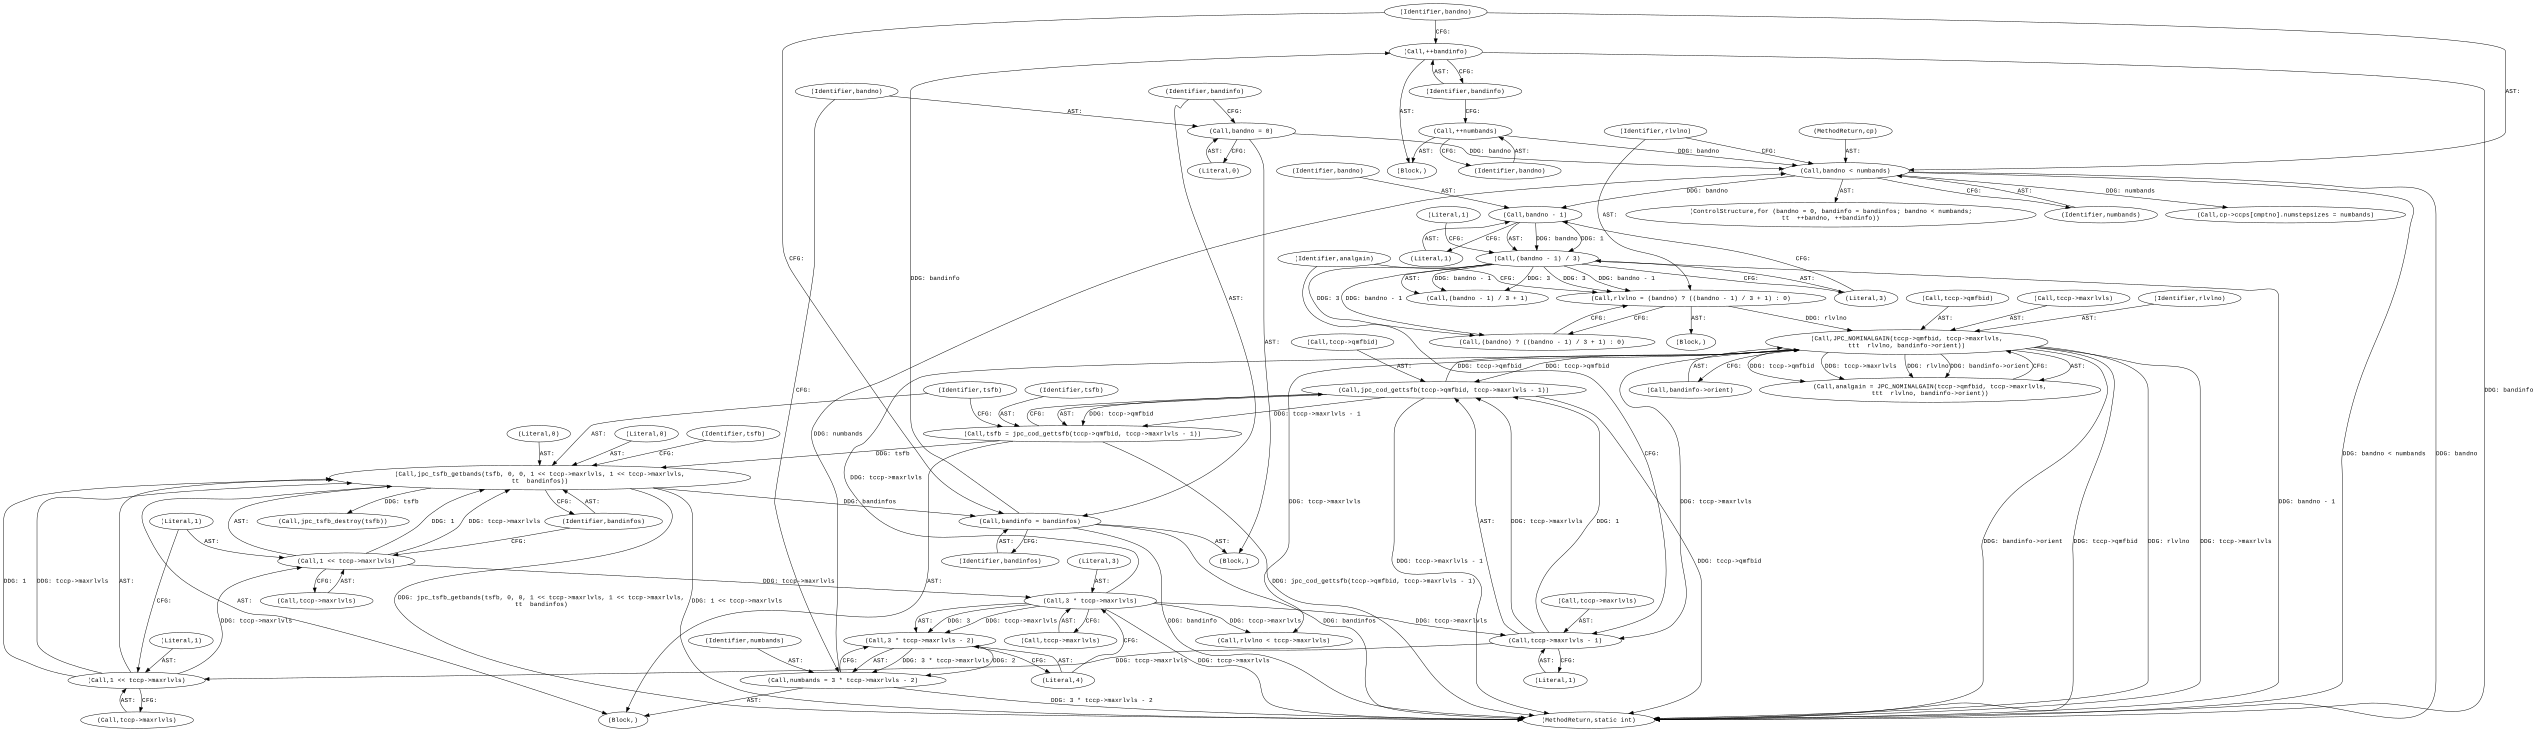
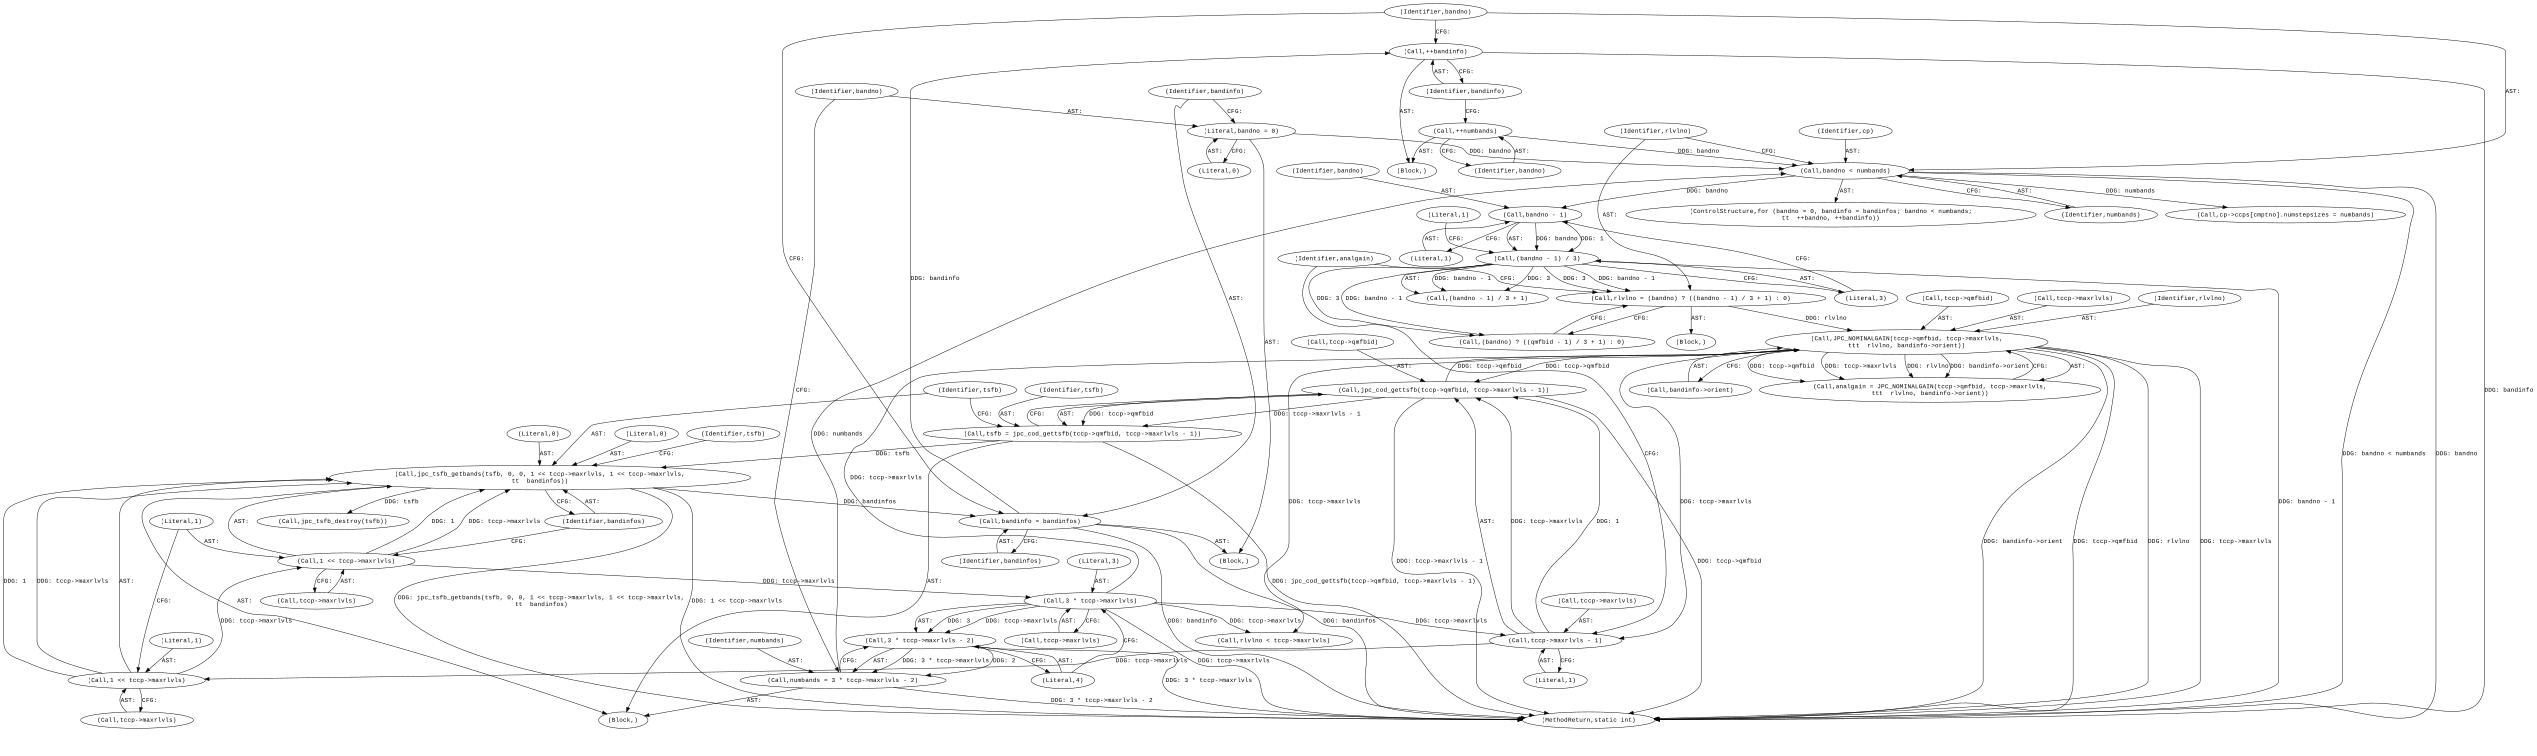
node "(Call,bandno = 0)": label "(Call,bandno = 0)" -> "(Literal,bandno = 0)"
node "(MethodReturn,cp)": label "(MethodReturn,cp)" -> "(Identifier,cp)"
node "(Call,(bandno) ? ((bandno - 1) / 3 + 1) : 0)": label "(Call,(bandno) ? ((bandno - 1) / 3 + 1) : 0)" -> "(Call,(bandno) ? ((qmfbid - 1) / 3 + 1) : 0)"
edge "(Call,3 * tccp->maxrlvls - 2)" -> "(MethodReturn,static int)": added, label "DDG: 3 * tccp->maxrlvls"
